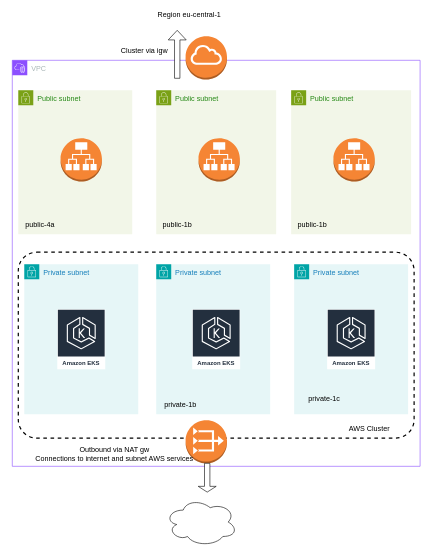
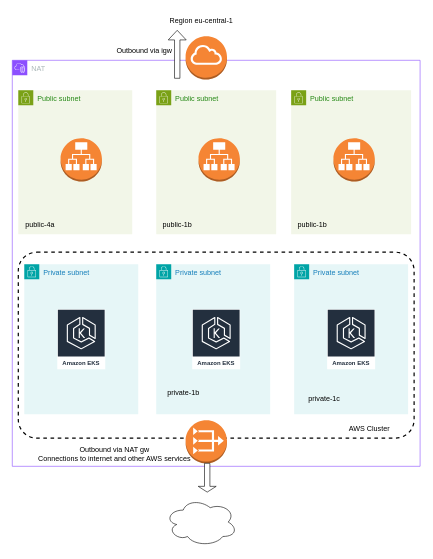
node "Region eu-central-1": moved (189, 15) -> (201, 21)
node "Cluster via igw": label "Cluster via igw" -> "Outbound via igw"
node "VPC": label "VPC" -> "NAT"
node "private-1b": moved (180, 405) -> (183, 393)
node "Outbound via NAT gw Connections to internet and subnet AWS services": label "Outbound via NAT gw Connections to internet and subnet AWS services" -> "Outbound via NAT gw Connections to internet and other AWS services"
